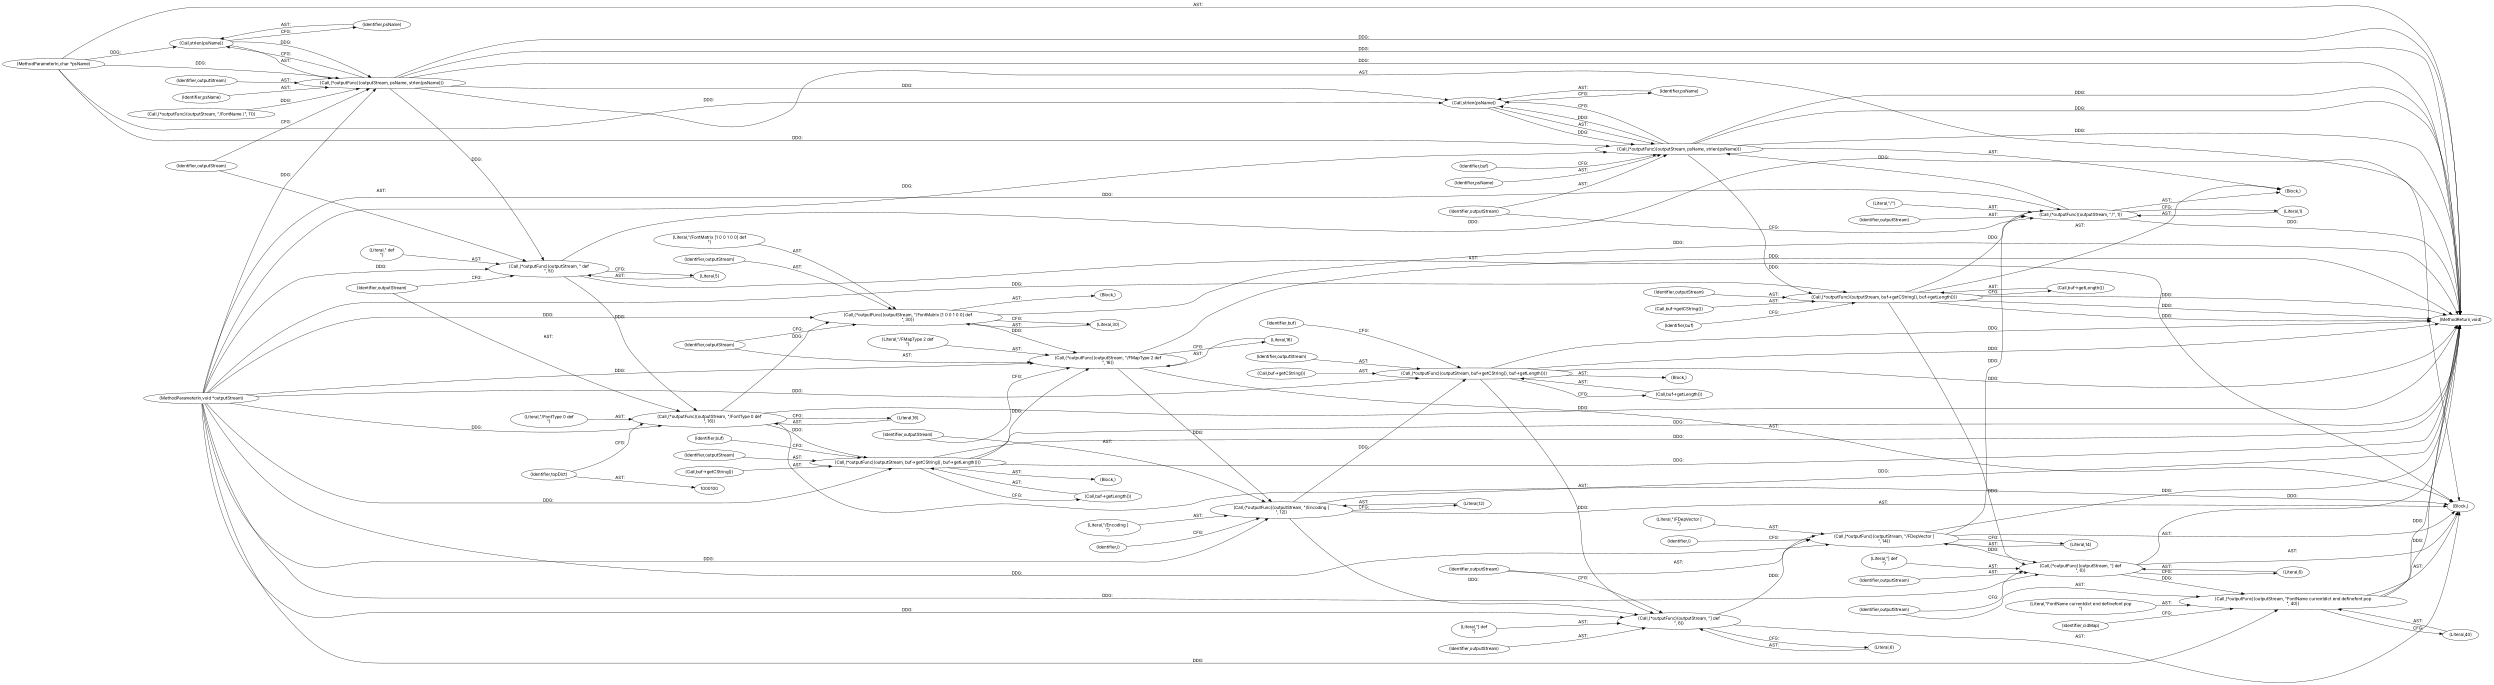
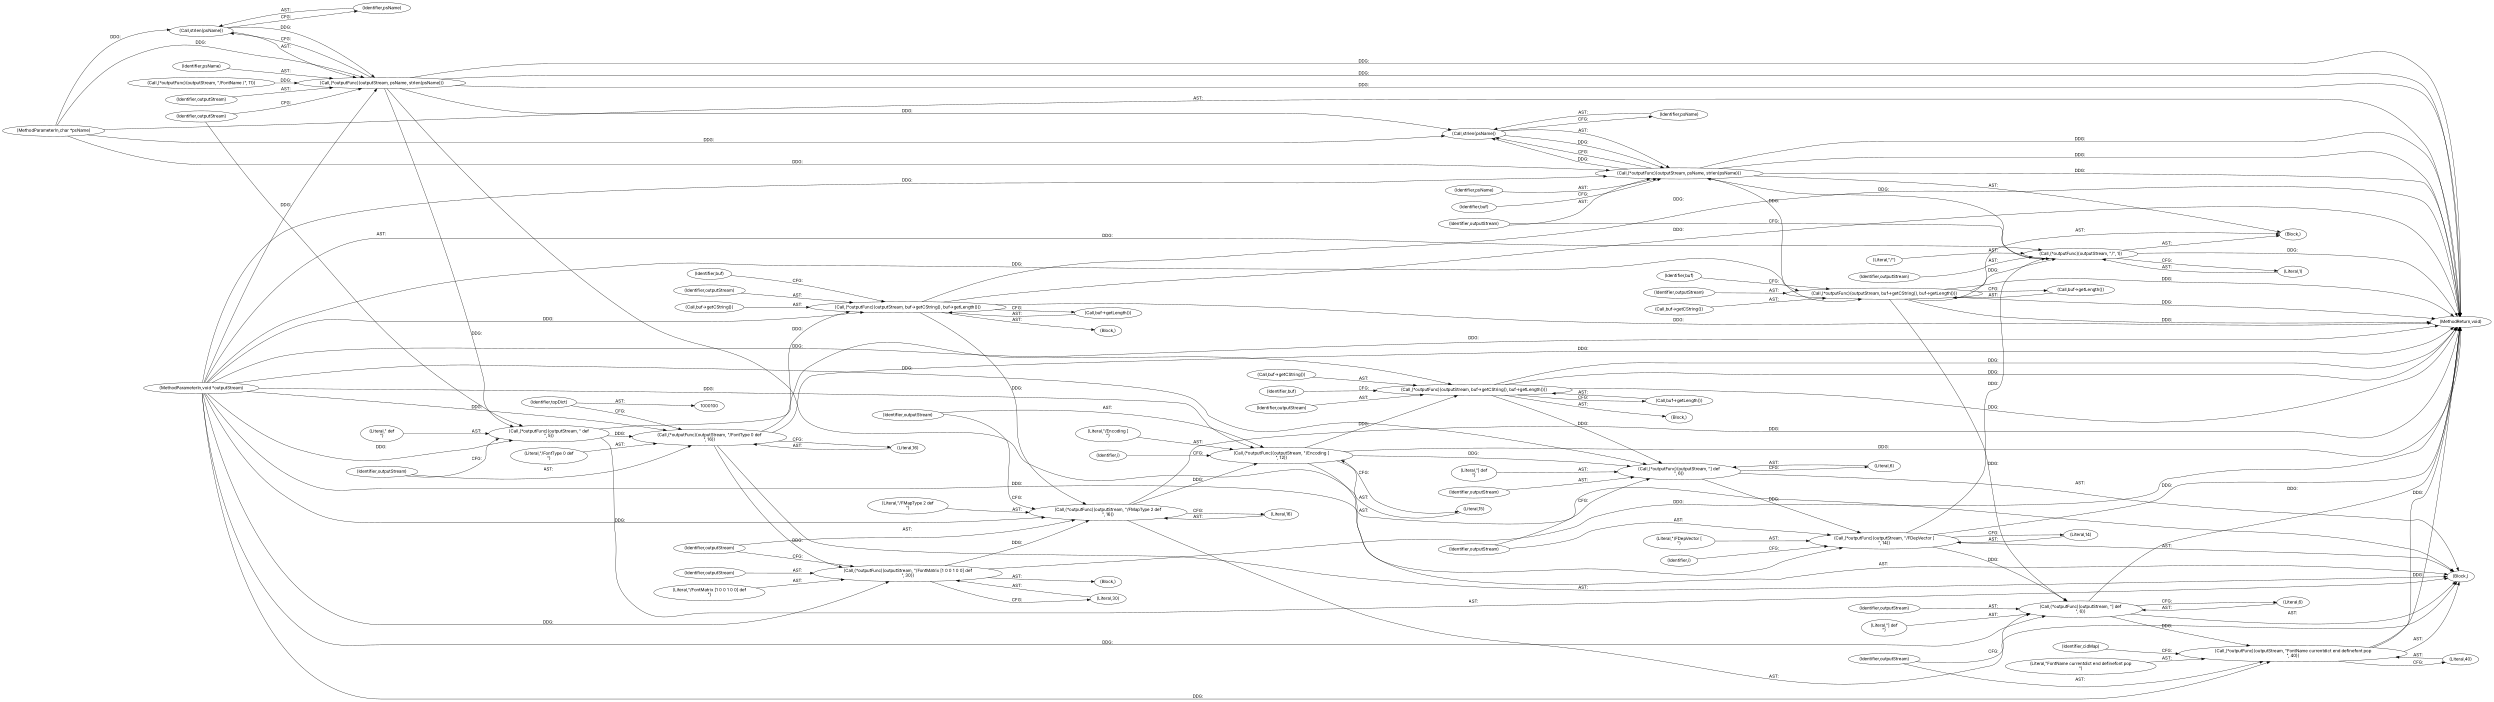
node "(Literal,5)": removed
node "(Literal,12)": label "(Literal,12)" -> "(Literal,15)"
